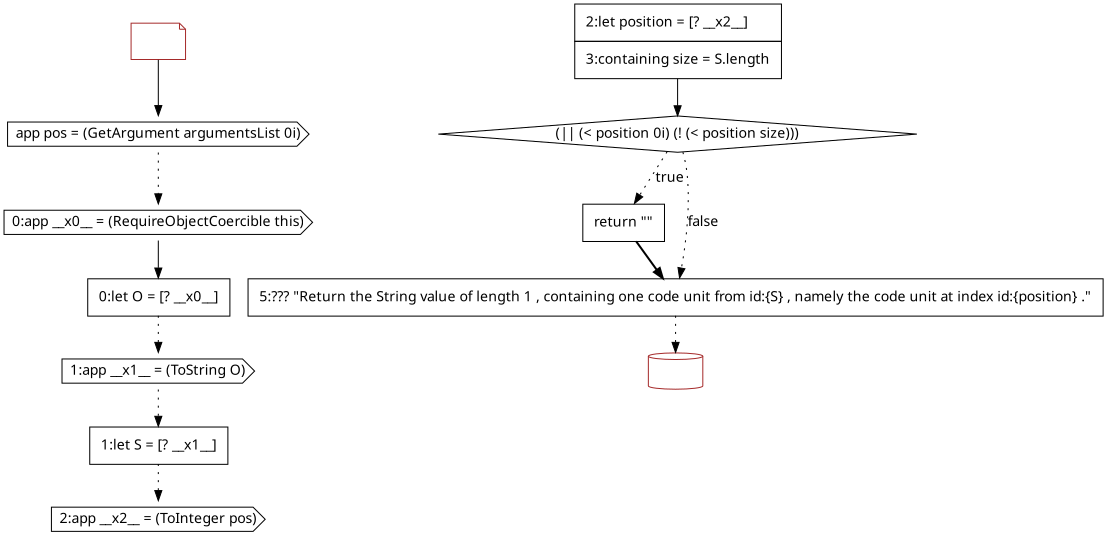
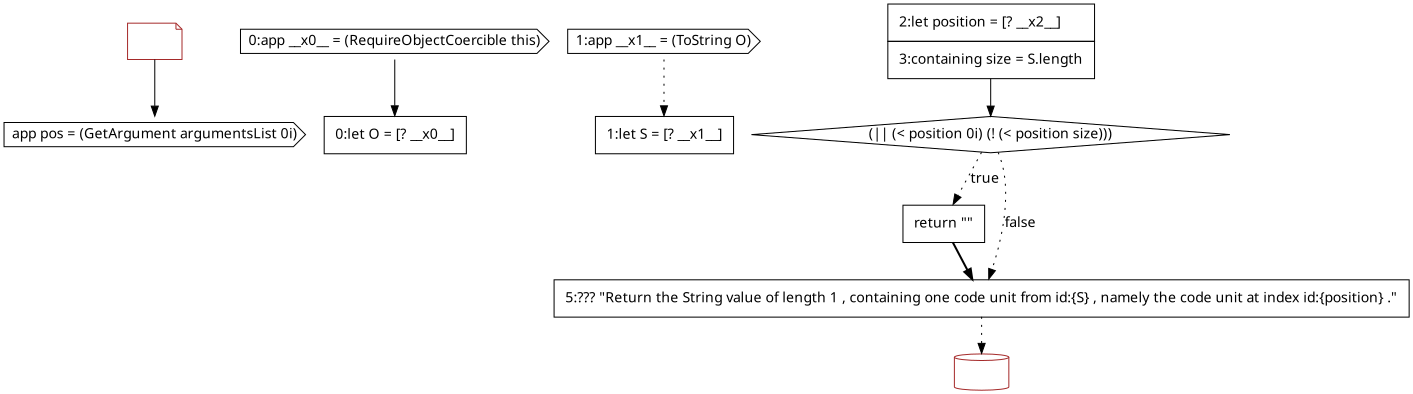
edge "app pos = (GetArgument argumentsList 0i)" -> "0:app __x0__ = (RequireObjectCoercible this)": removed
edge "0:let O = [? __x0__]" -> "1:app __x1__ = (ToString O)": removed
node "2:app __x2__ = (ToInteger pos)": removed
